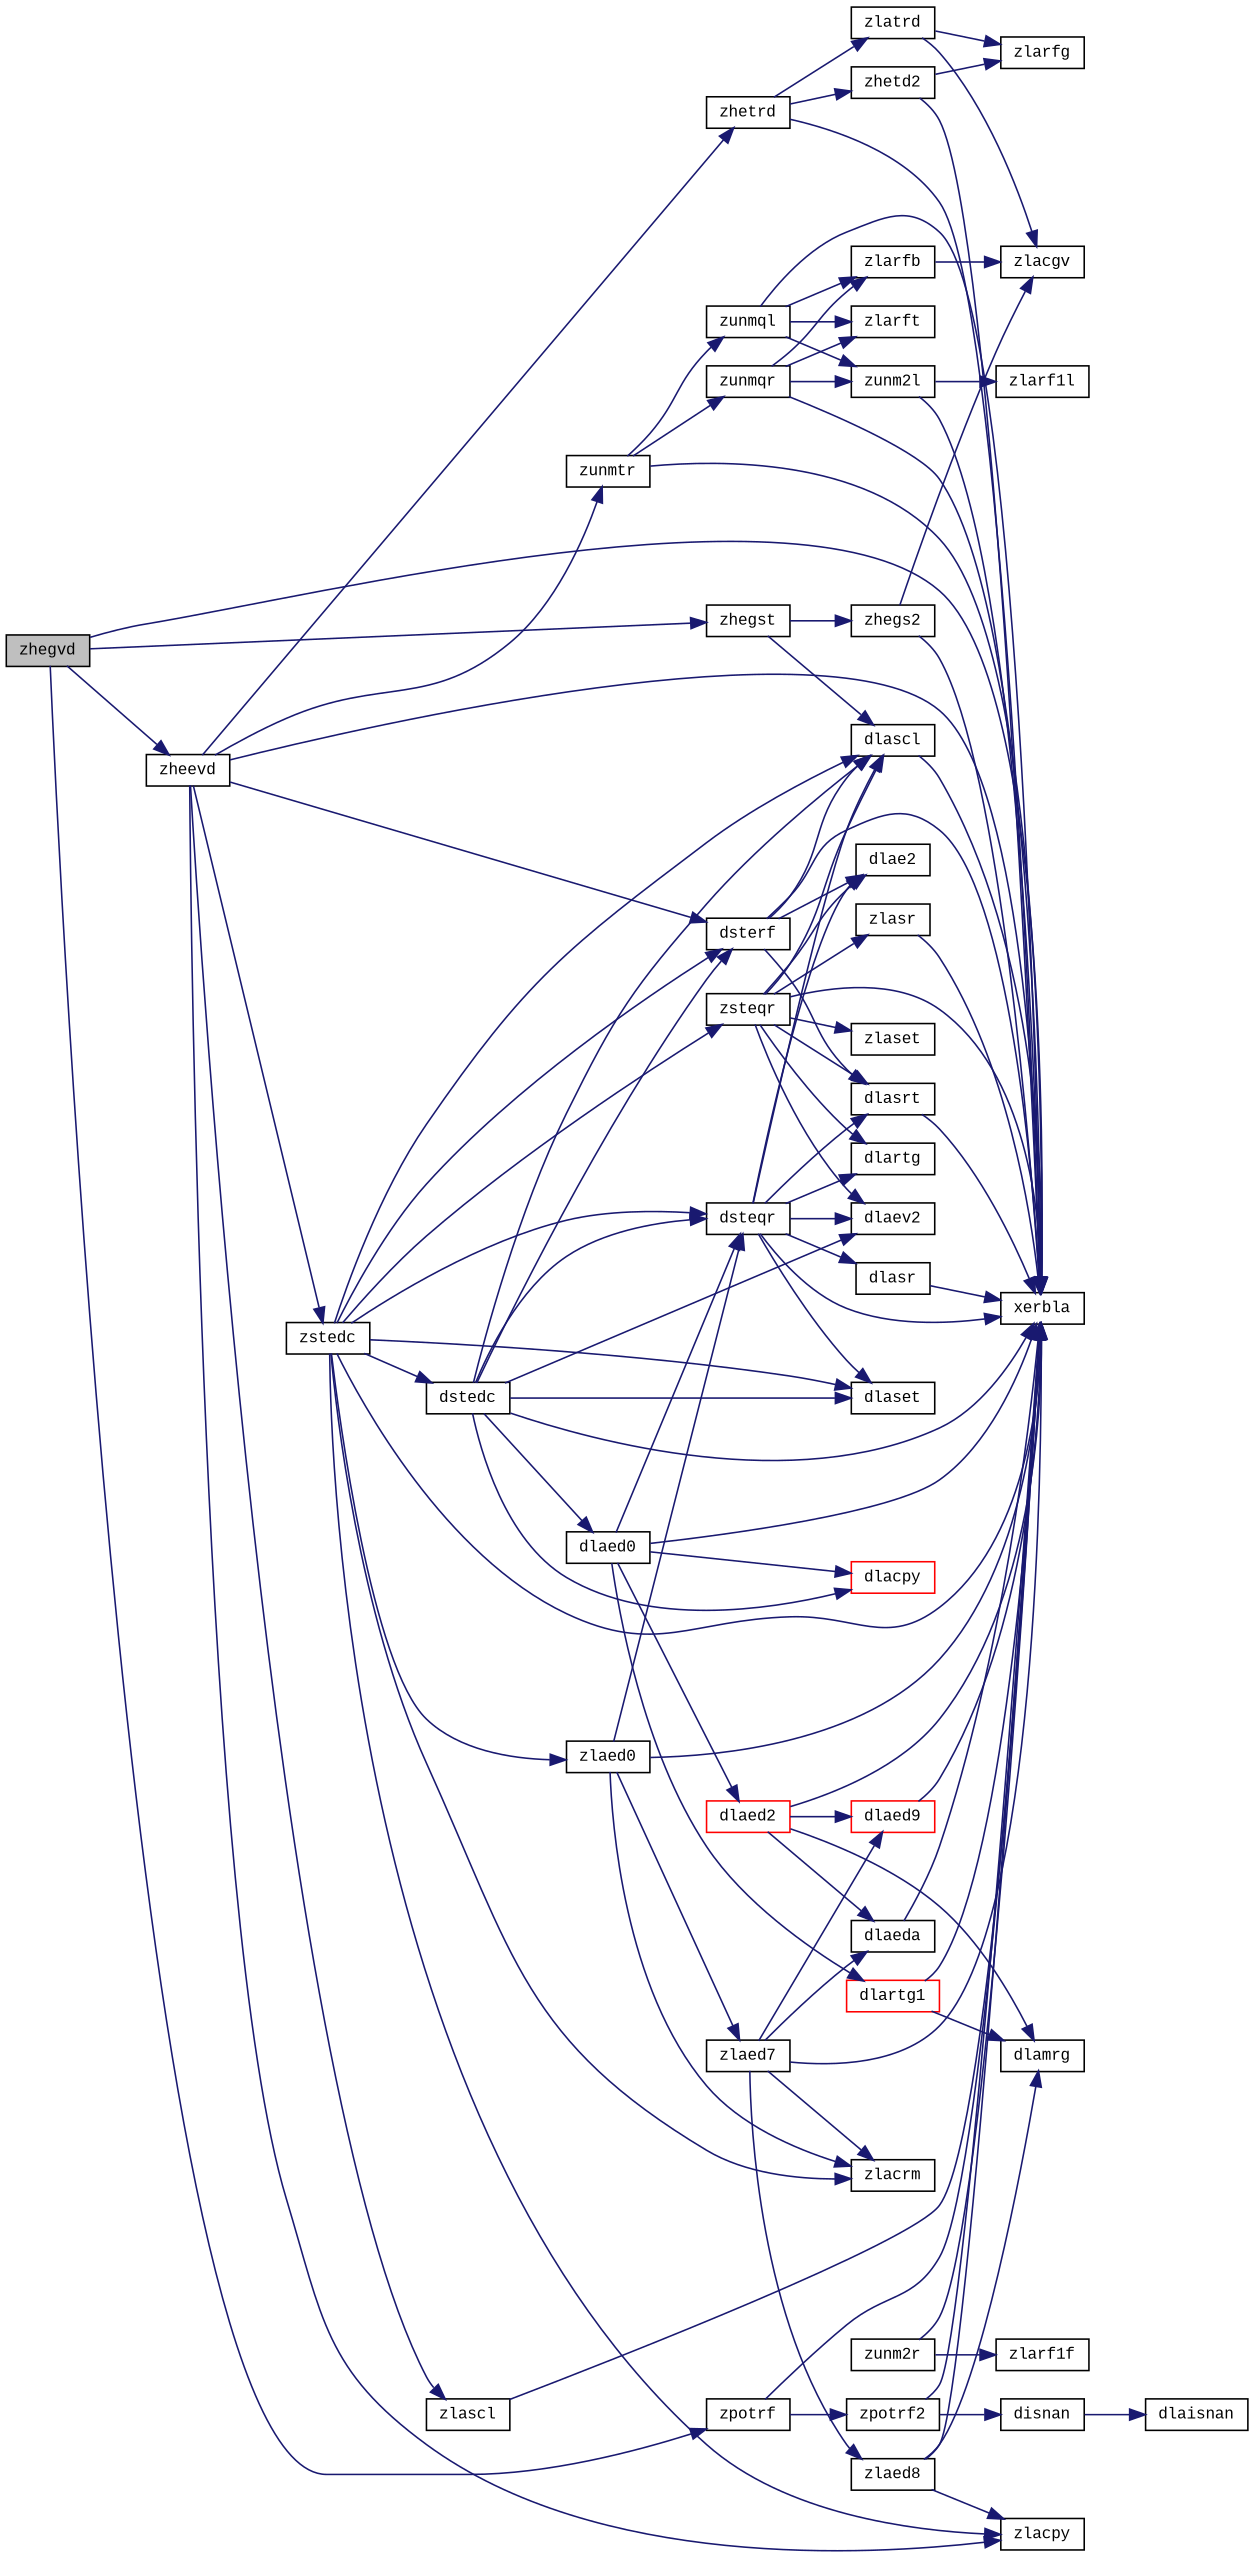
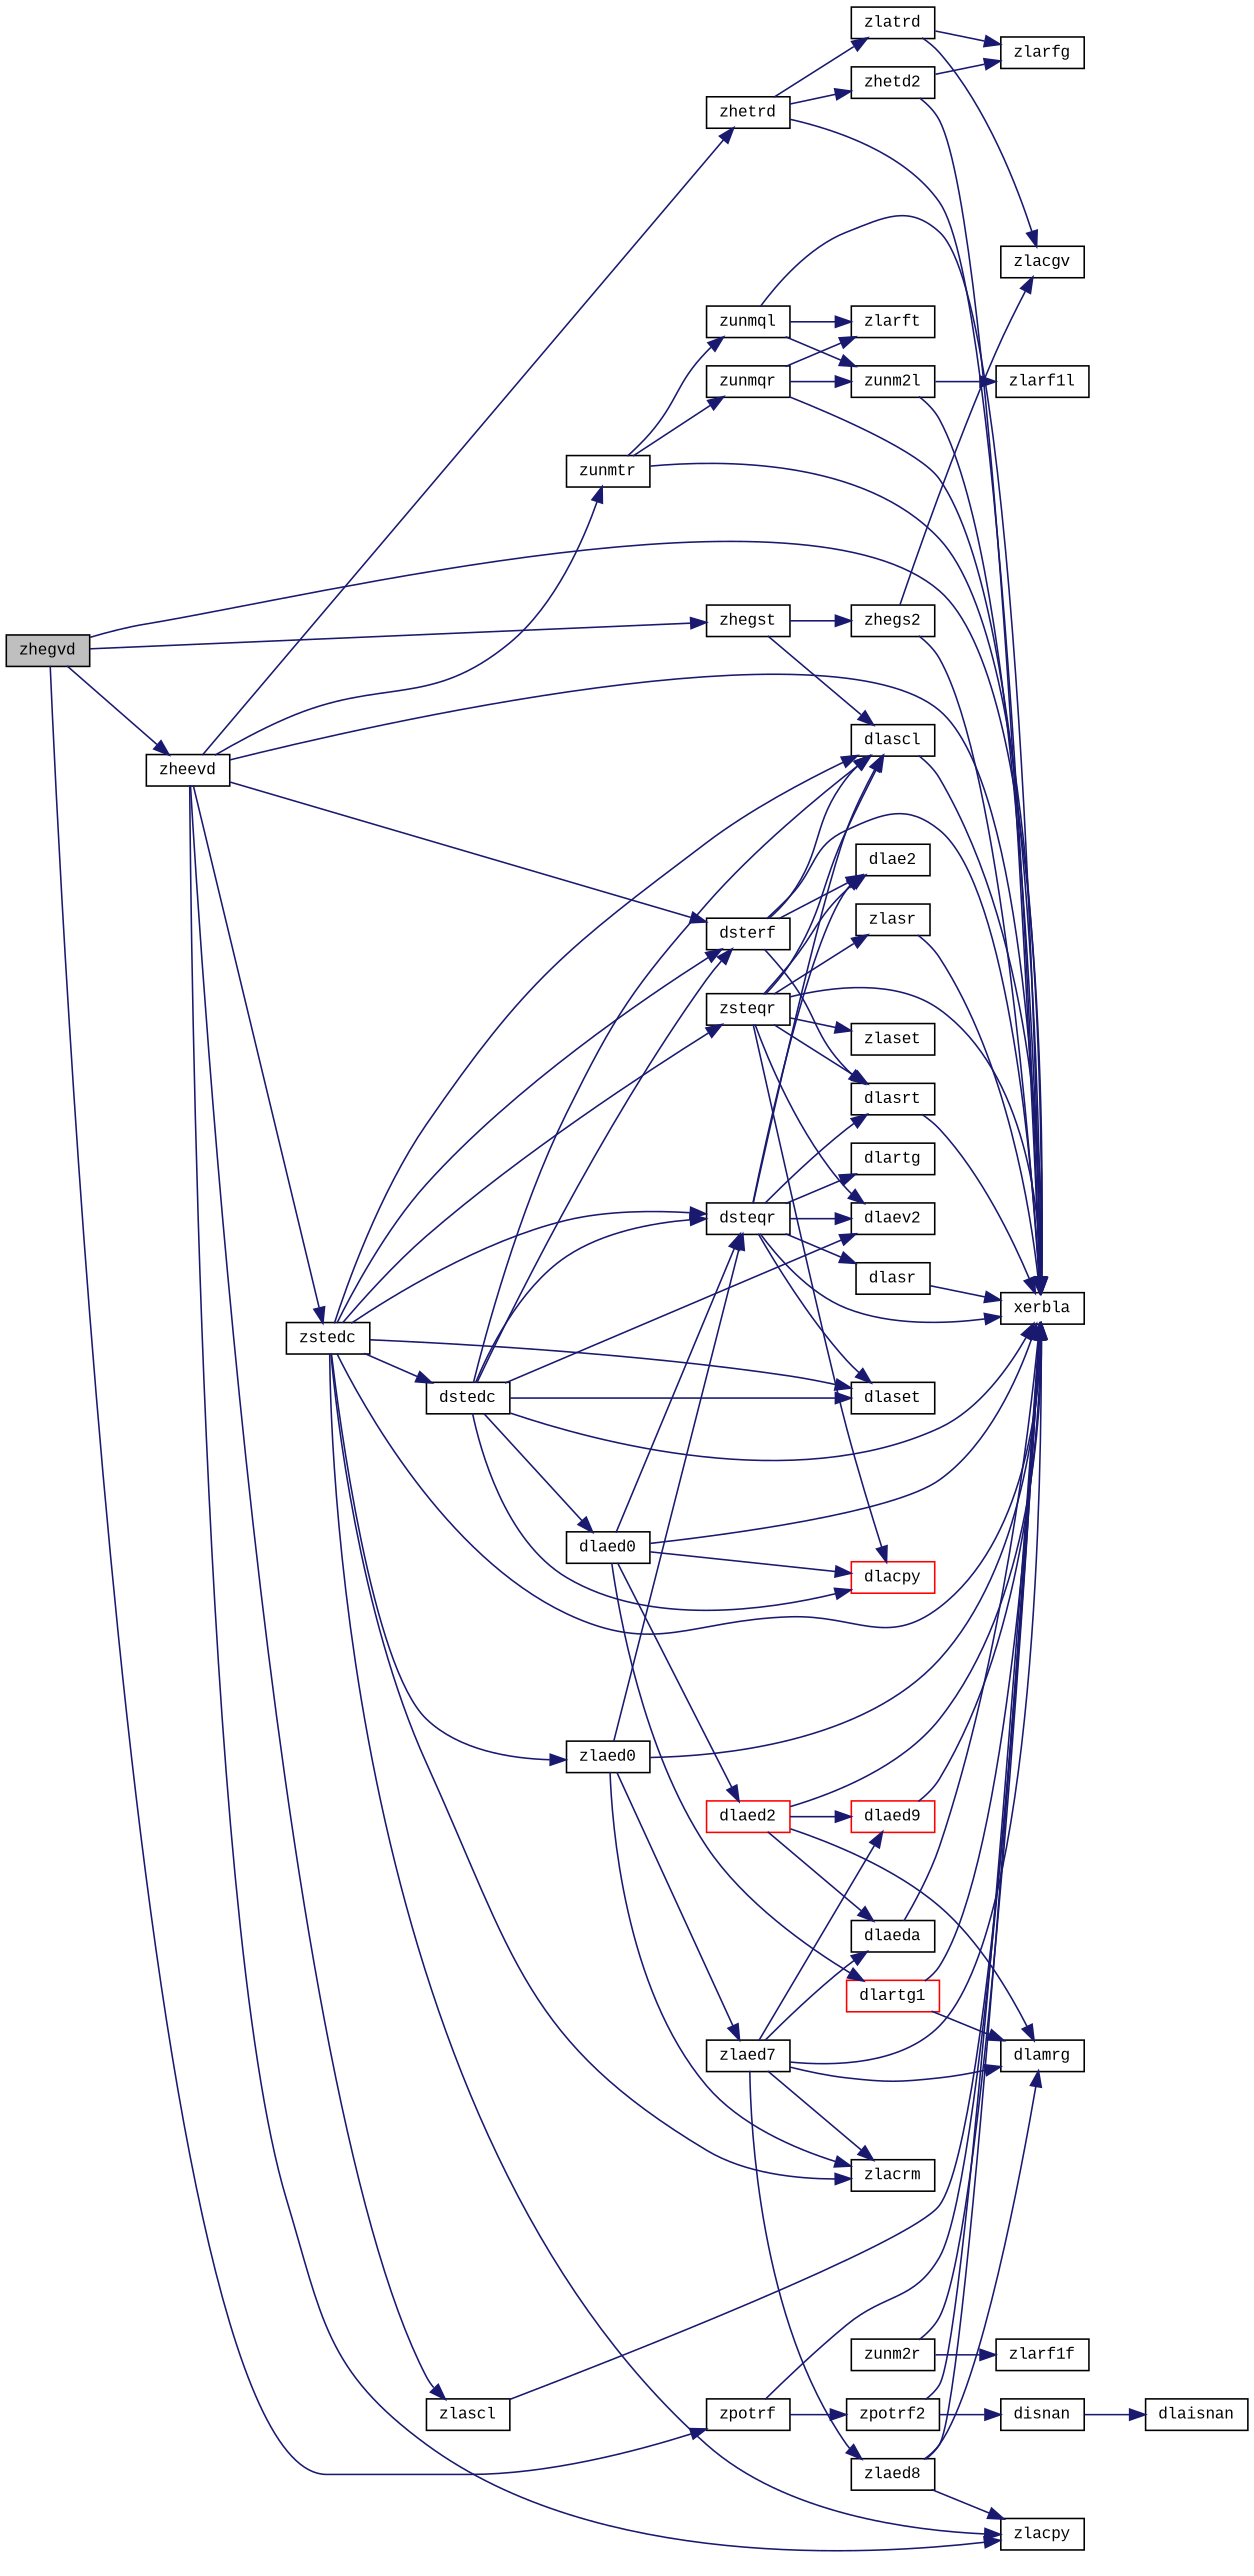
node "zlarfb": removed
edge "zsteqr" -> "dlartg": now "zsteqr" -> "dlacpy"
edge "zlaed7" -> "dlamrg": added
